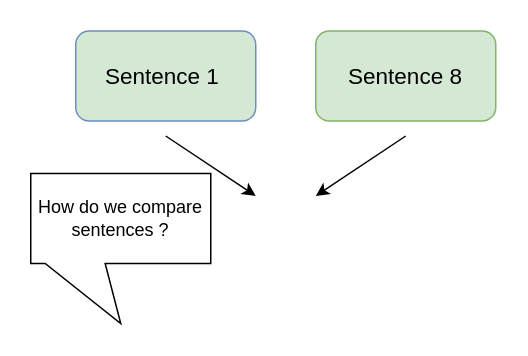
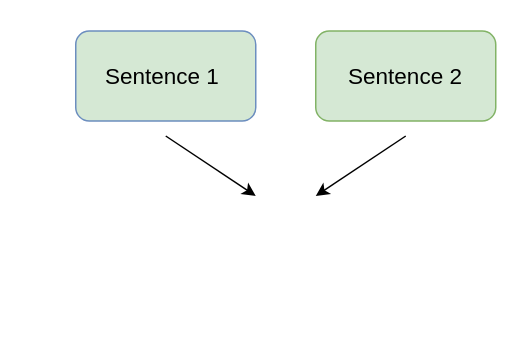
node "Sentence 8": label "Sentence 8" -> "Sentence 2"
node "How do we compare sentences ?": removed
